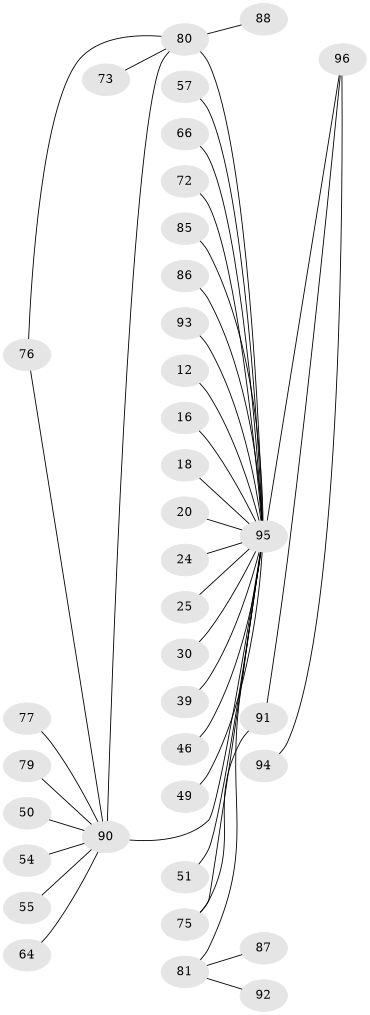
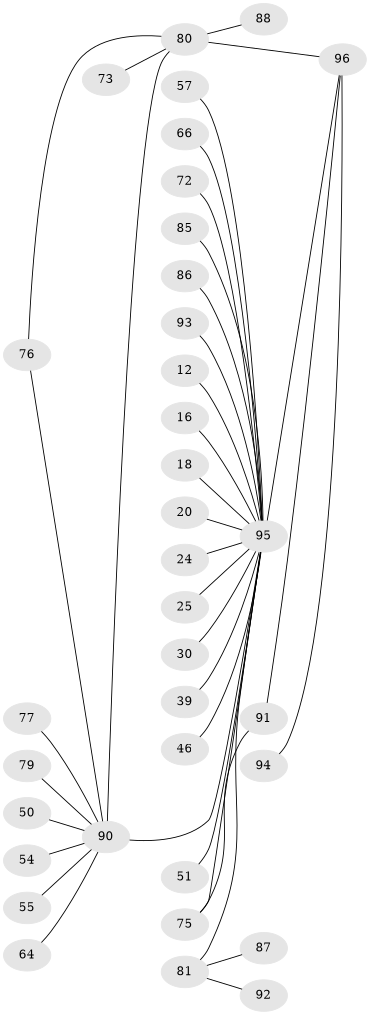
edge "80" -- "95": now "80" -- "96"
node "49": removed
